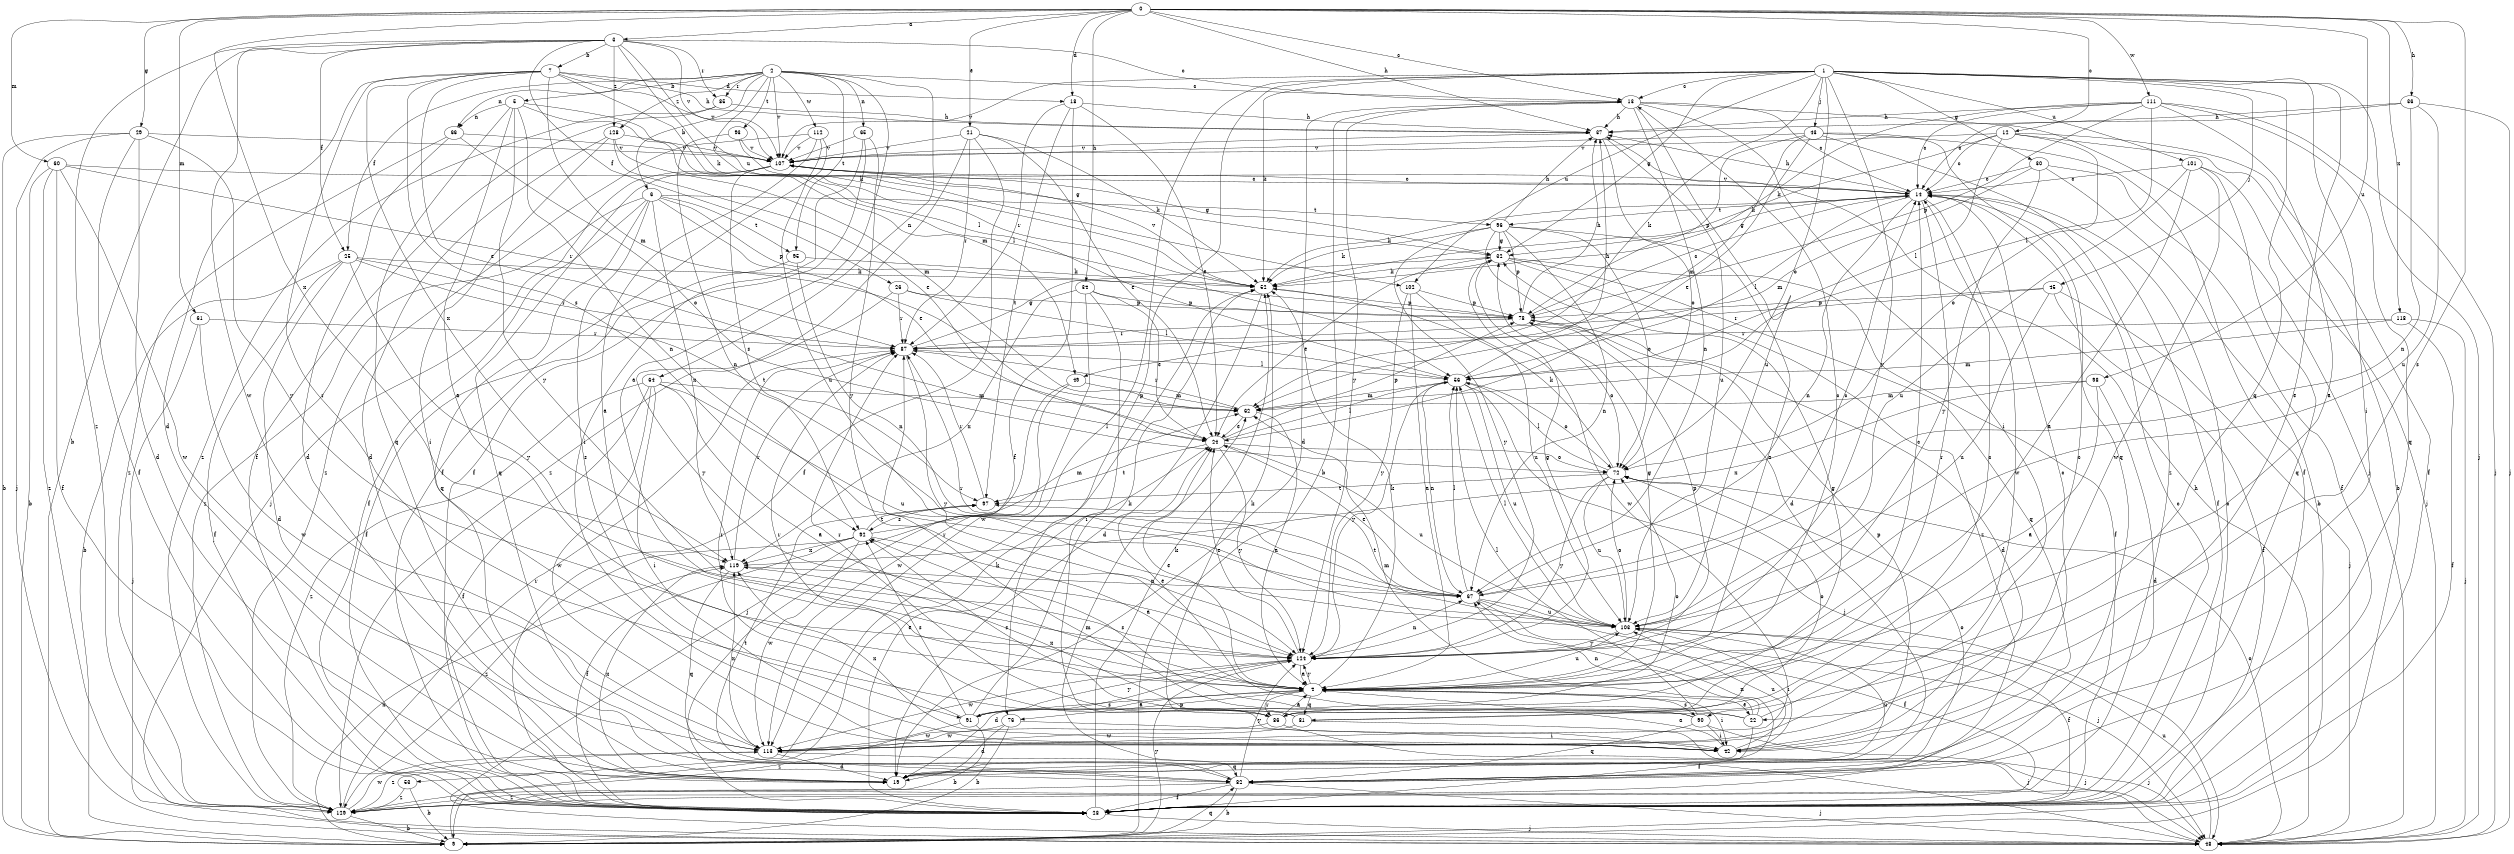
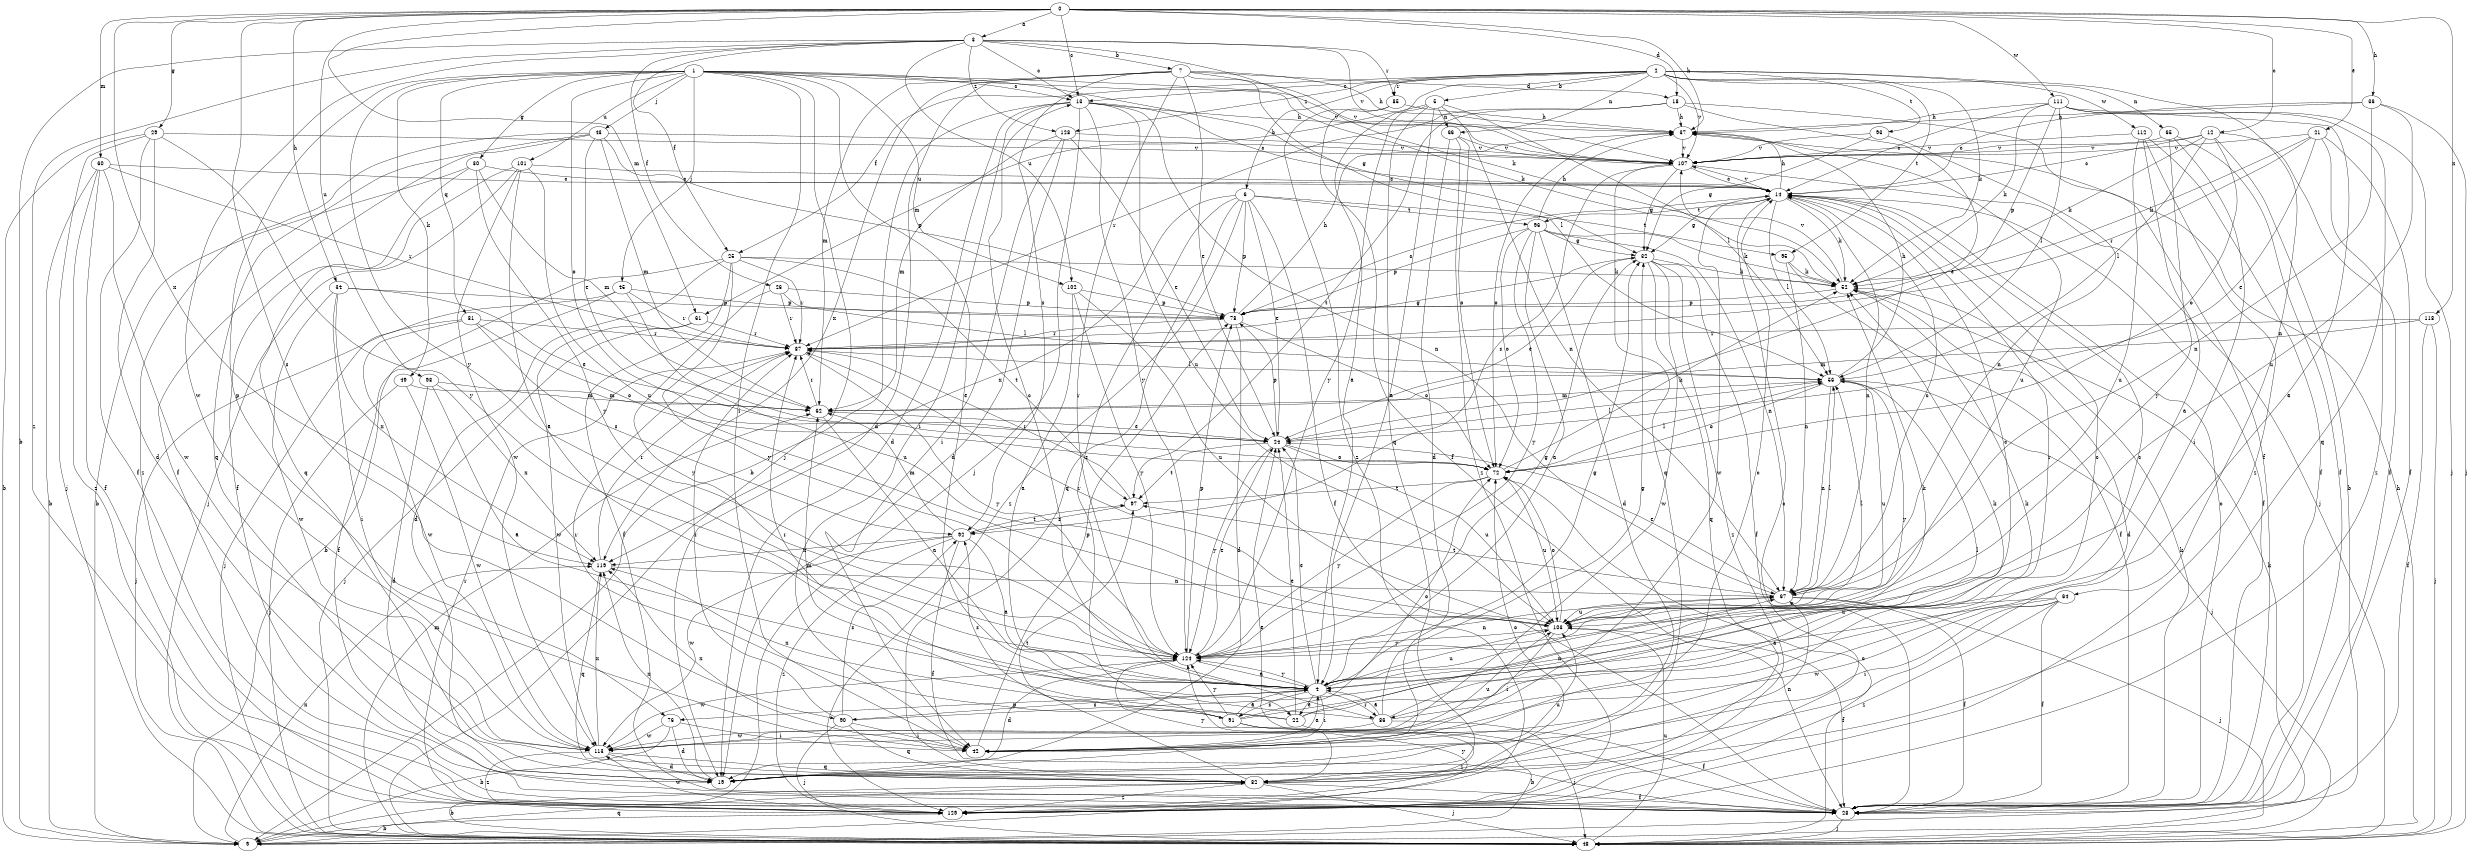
edge "5" -> "49": now "5" -> "61"
edge "64" -> "62": removed, label "m"
edge "4" -> "81": removed, label "q"
node "53": removed
